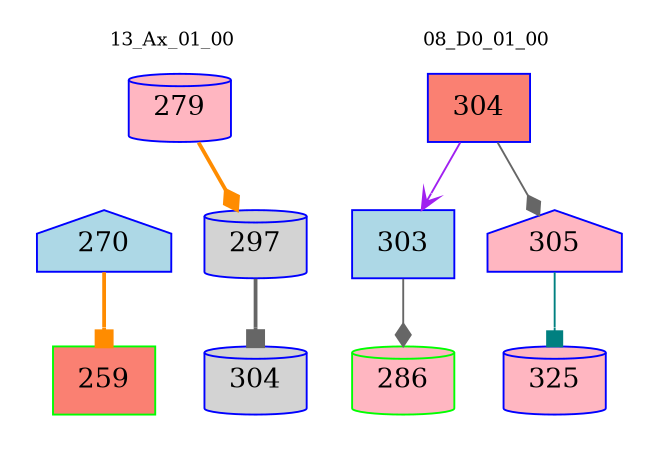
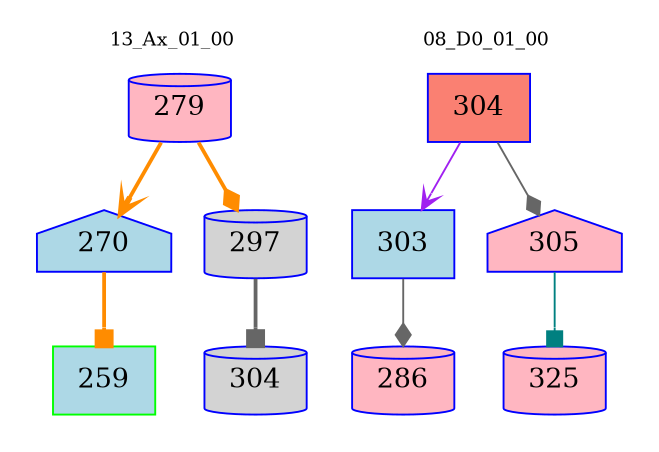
edge "279" -> "270": added
node "259": fillcolor salmon -> lightblue
node "286": color green -> blue
